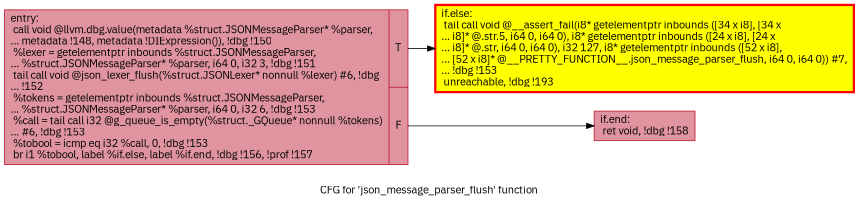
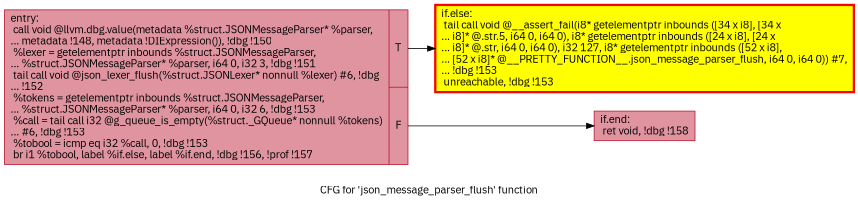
node "if.else:": text "unreachable, !dbg !193" -> "unreachable, !dbg !153"
